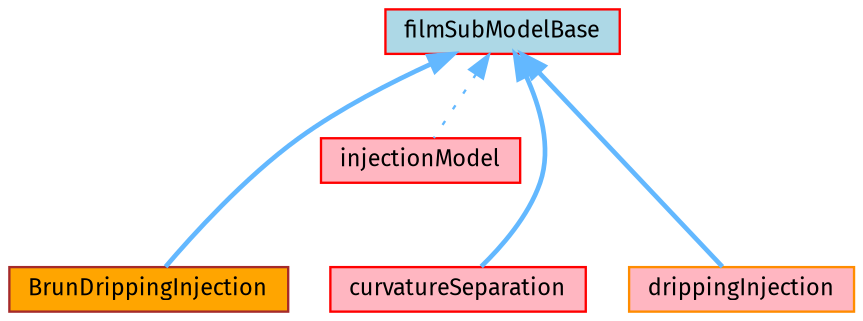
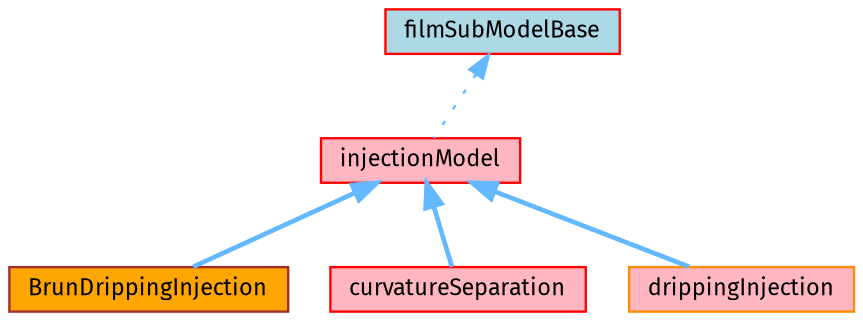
edge "BrunDrippingInjection" -> "filmSubModelBase": now "BrunDrippingInjection" -> "injectionModel"
edge "drippingInjection" -> "filmSubModelBase": now "drippingInjection" -> "injectionModel"
edge "curvatureSeparation" -> "filmSubModelBase": now "curvatureSeparation" -> "injectionModel"
